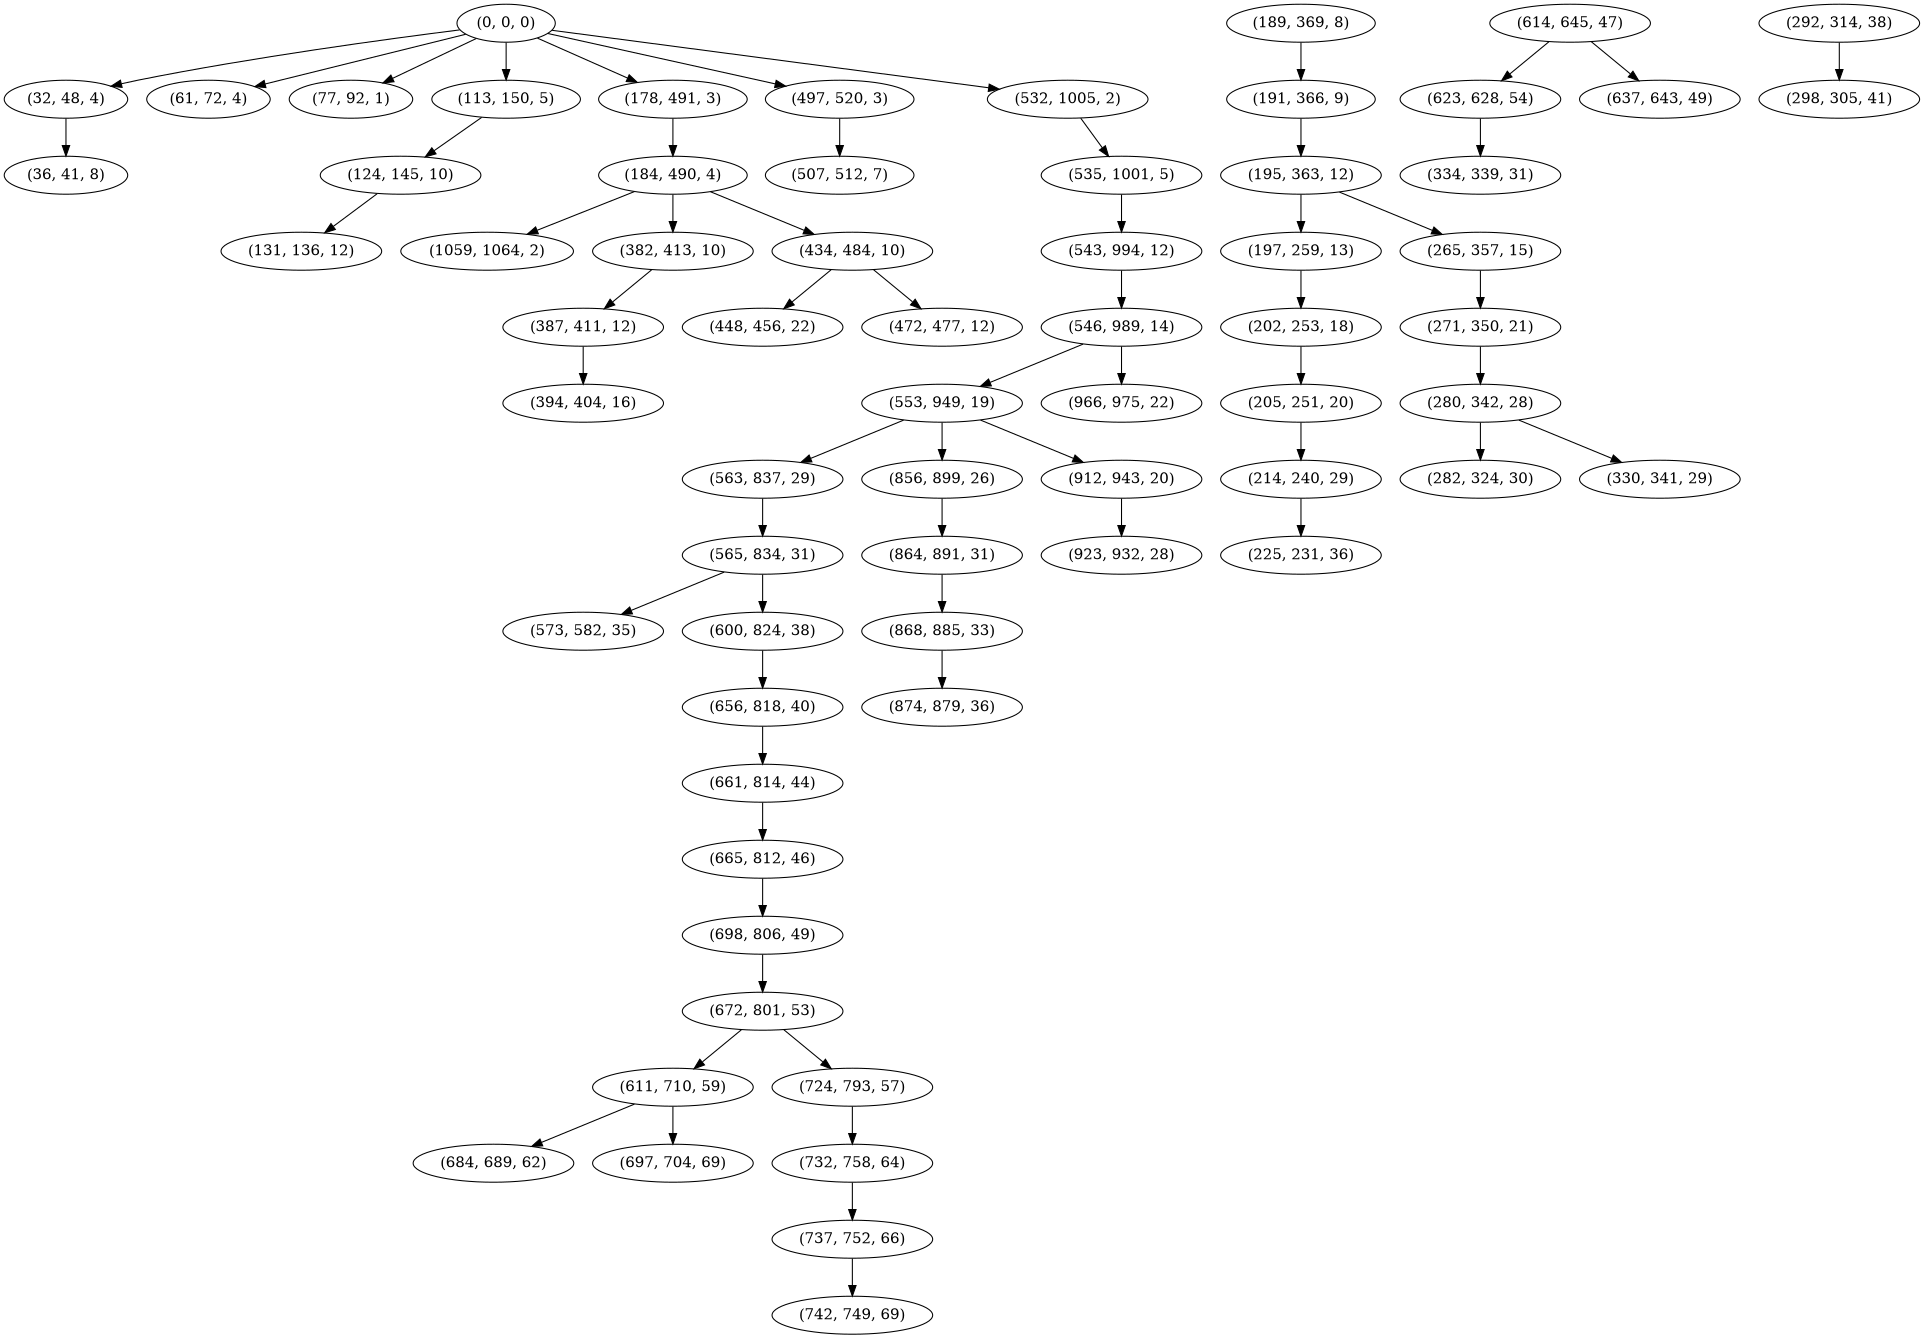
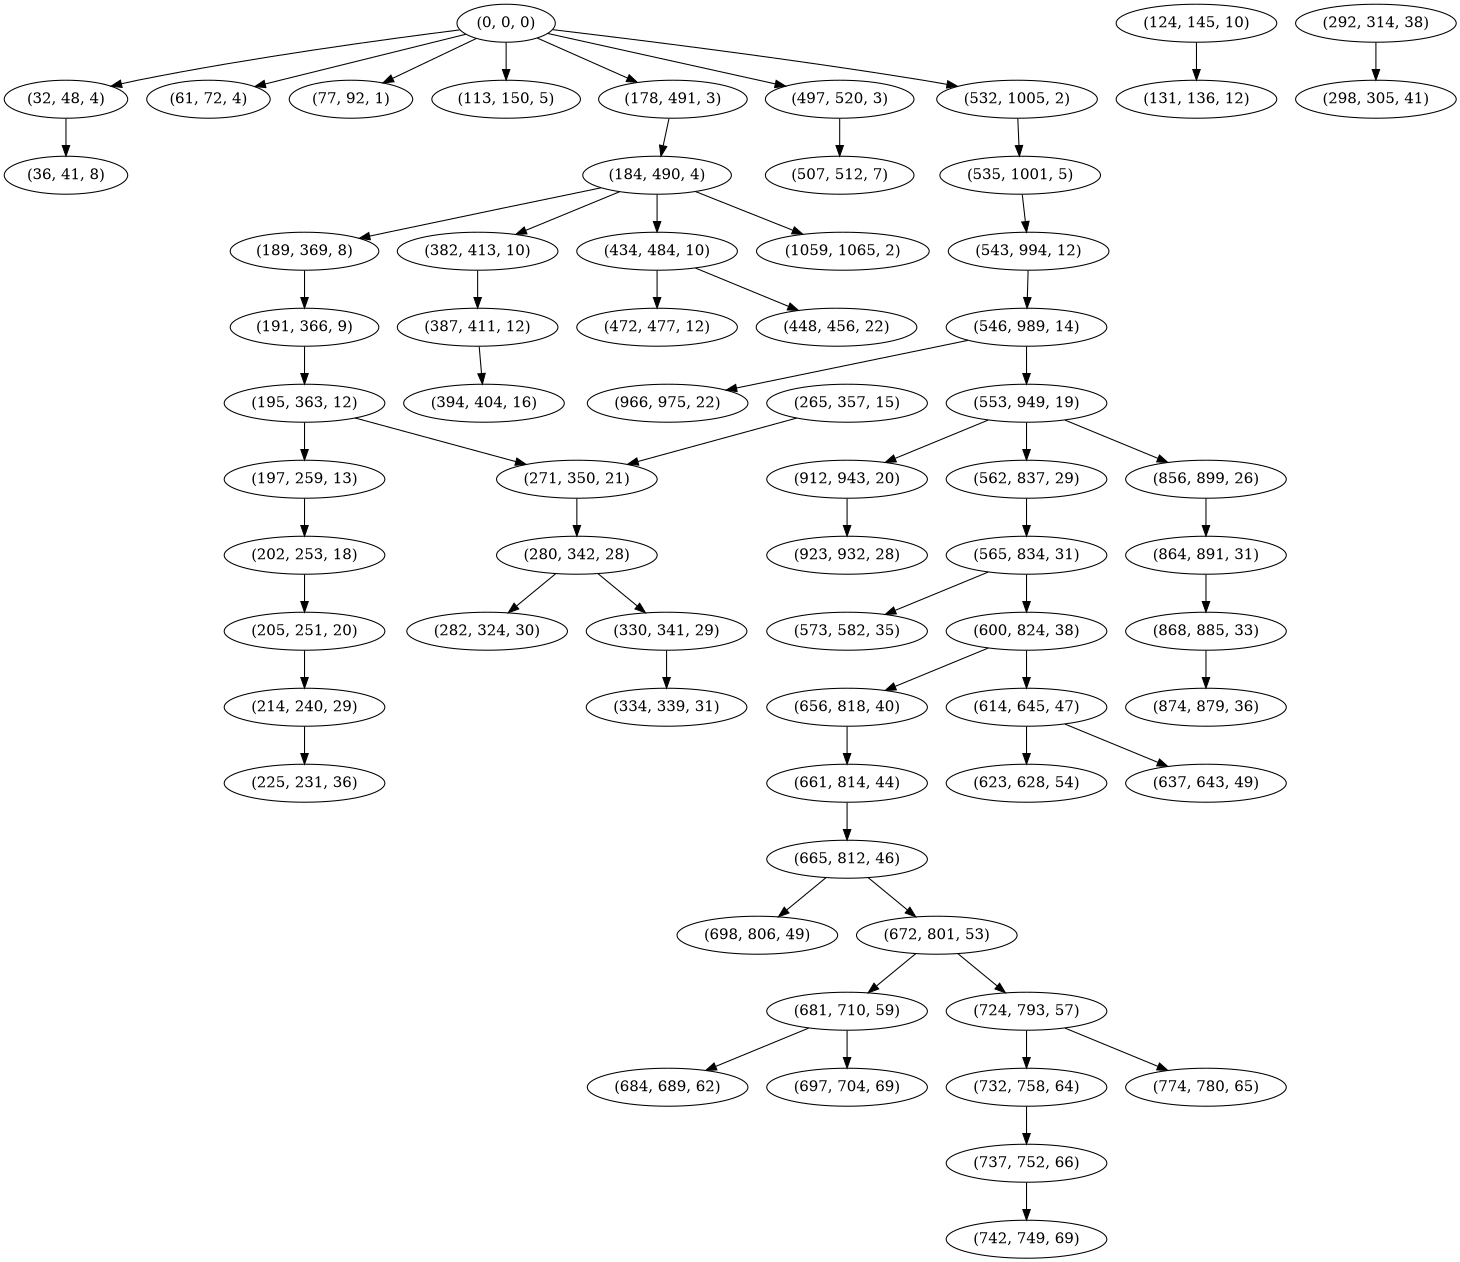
edge "(623, 628, 54)" -> "(334, 339, 31)": now "(330, 341, 29)" -> "(334, 339, 31)"
edge "(113, 150, 5)" -> "(124, 145, 10)": removed
edge "(195, 363, 12)" -> "(265, 357, 15)": now "(195, 363, 12)" -> "(271, 350, 21)"
edge "(184, 490, 4)" -> "(189, 369, 8)": added
node "(1059, 1064, 2)": label "(1059, 1064, 2)" -> "(1059, 1065, 2)"
node "(563, 837, 29)": label "(563, 837, 29)" -> "(562, 837, 29)"
edge "(600, 824, 38)" -> "(614, 645, 47)": added
edge "(698, 806, 49)" -> "(672, 801, 53)": now "(665, 812, 46)" -> "(672, 801, 53)"
node "(611, 710, 59)": label "(611, 710, 59)" -> "(681, 710, 59)"
node "(774, 780, 65)": added
